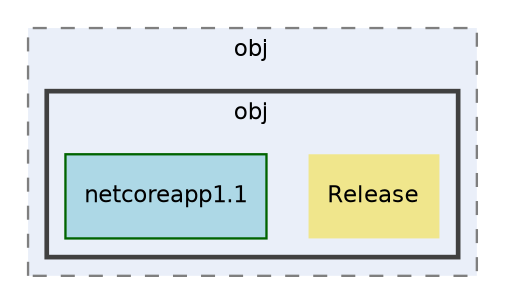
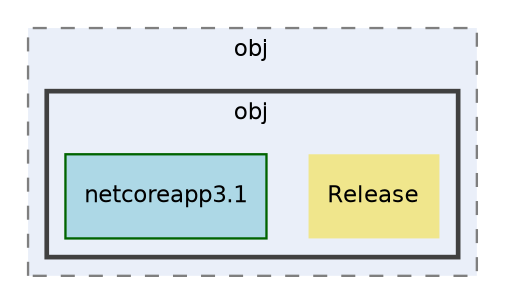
node "netcoreapp1.1": label "netcoreapp1.1" -> "netcoreapp3.1"
